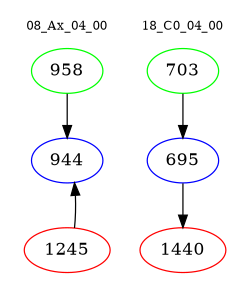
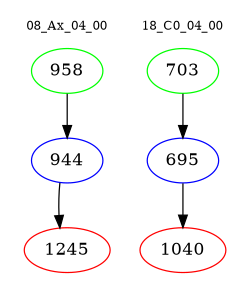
edge "1245" -> "944": reversed
node "1440": label "1440" -> "1040"
